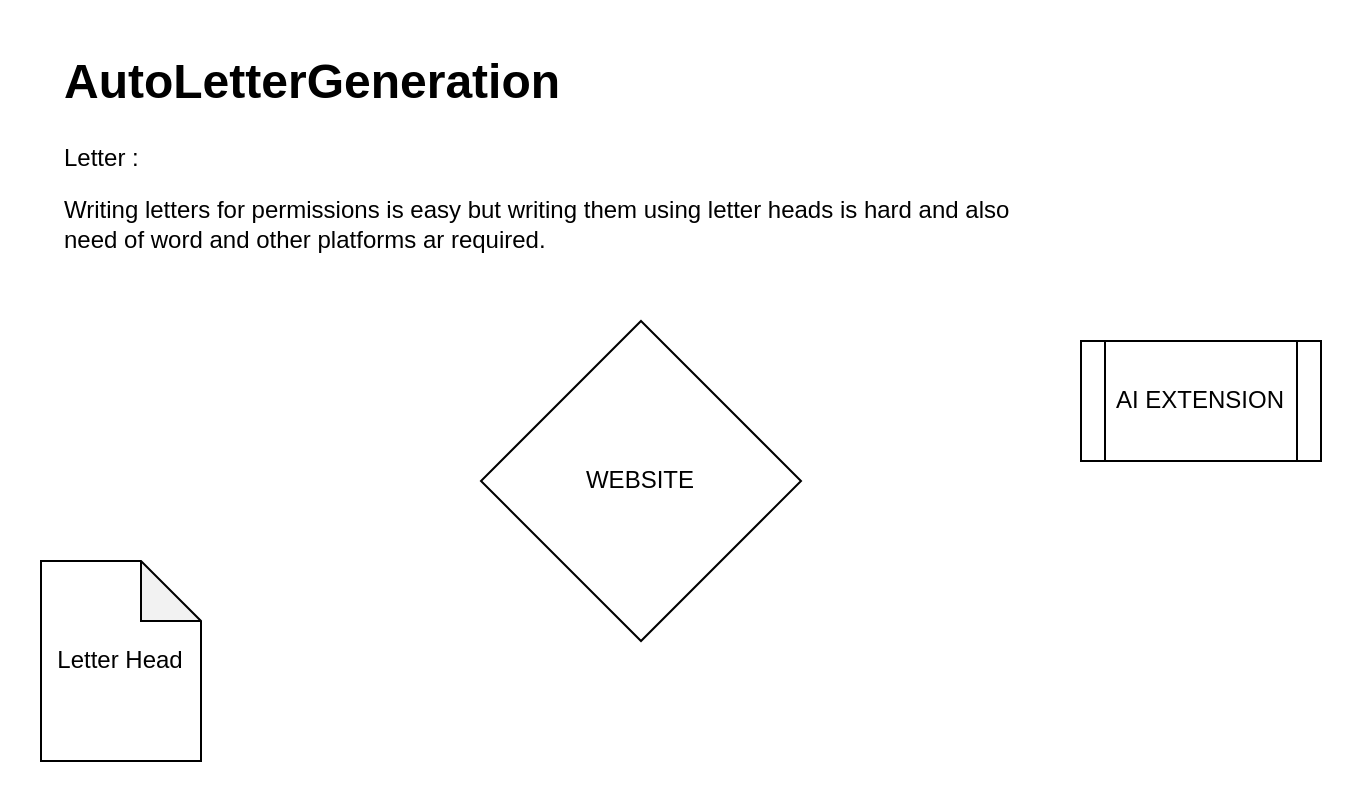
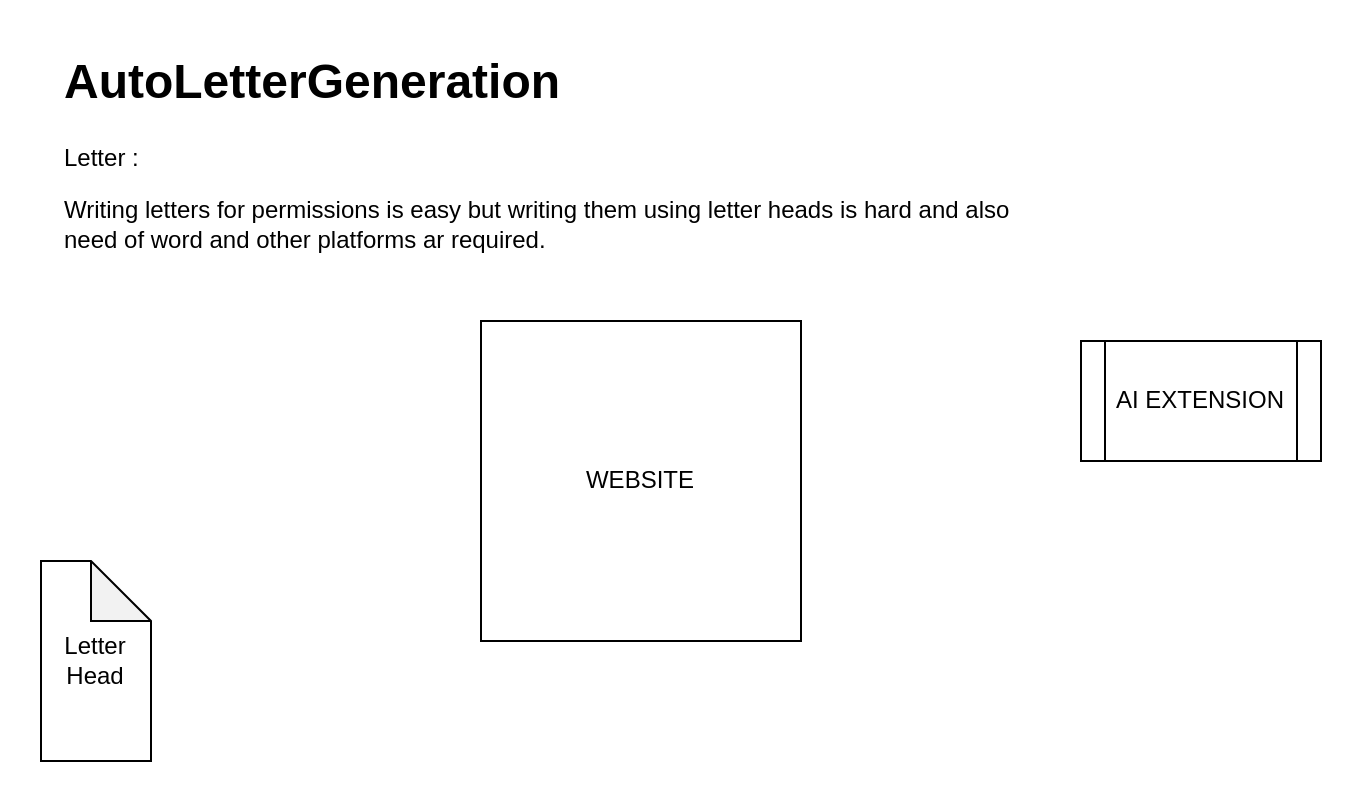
node "WEBSITE": shape diamond -> rectangle
node "Letter Head": size 160x200 -> 110x200
